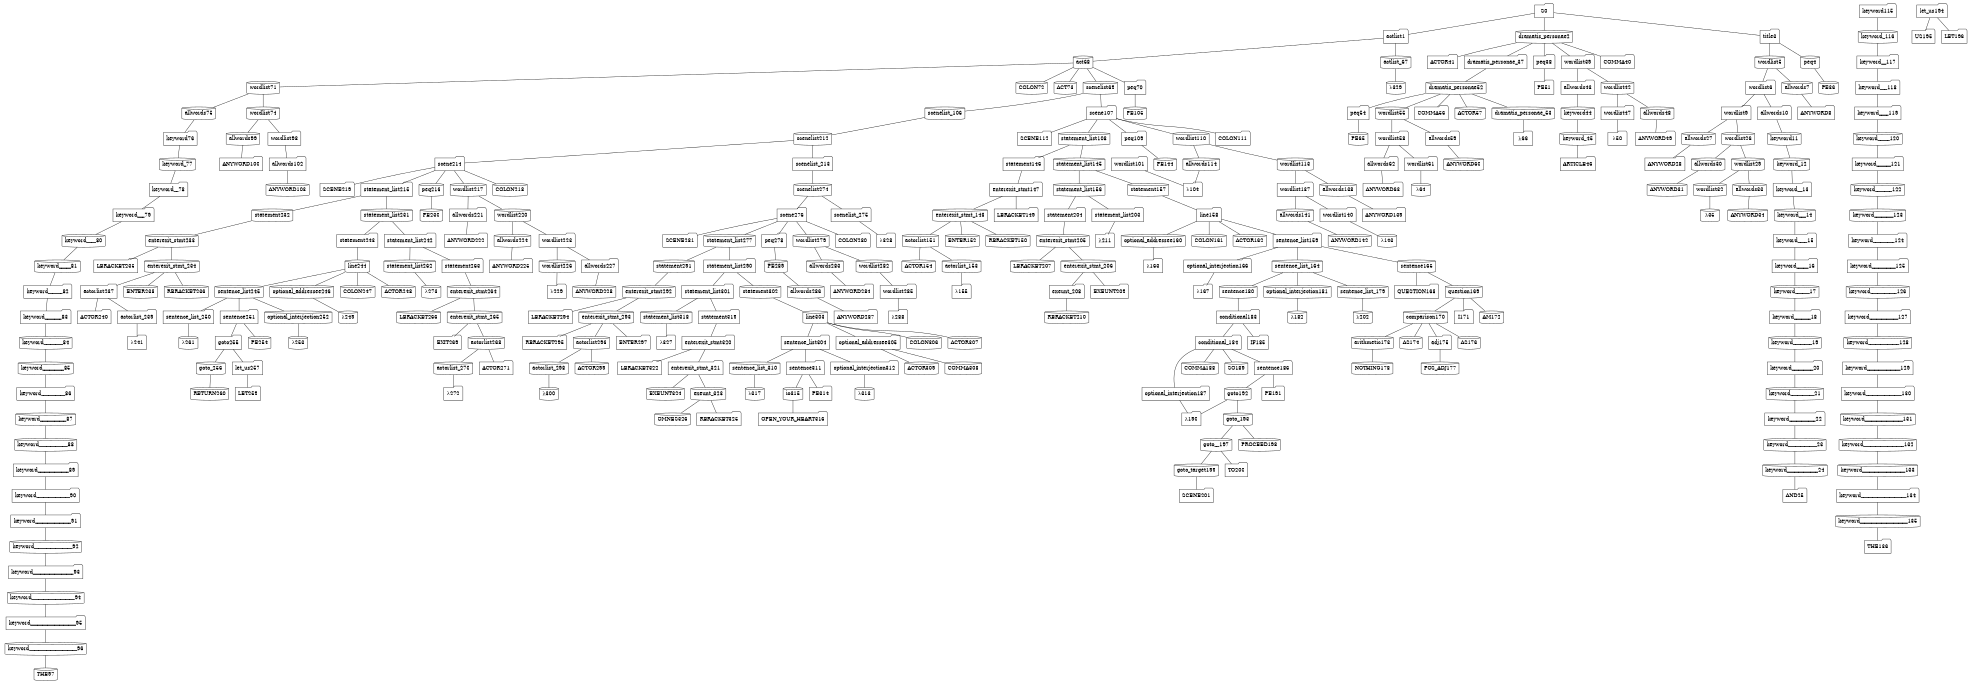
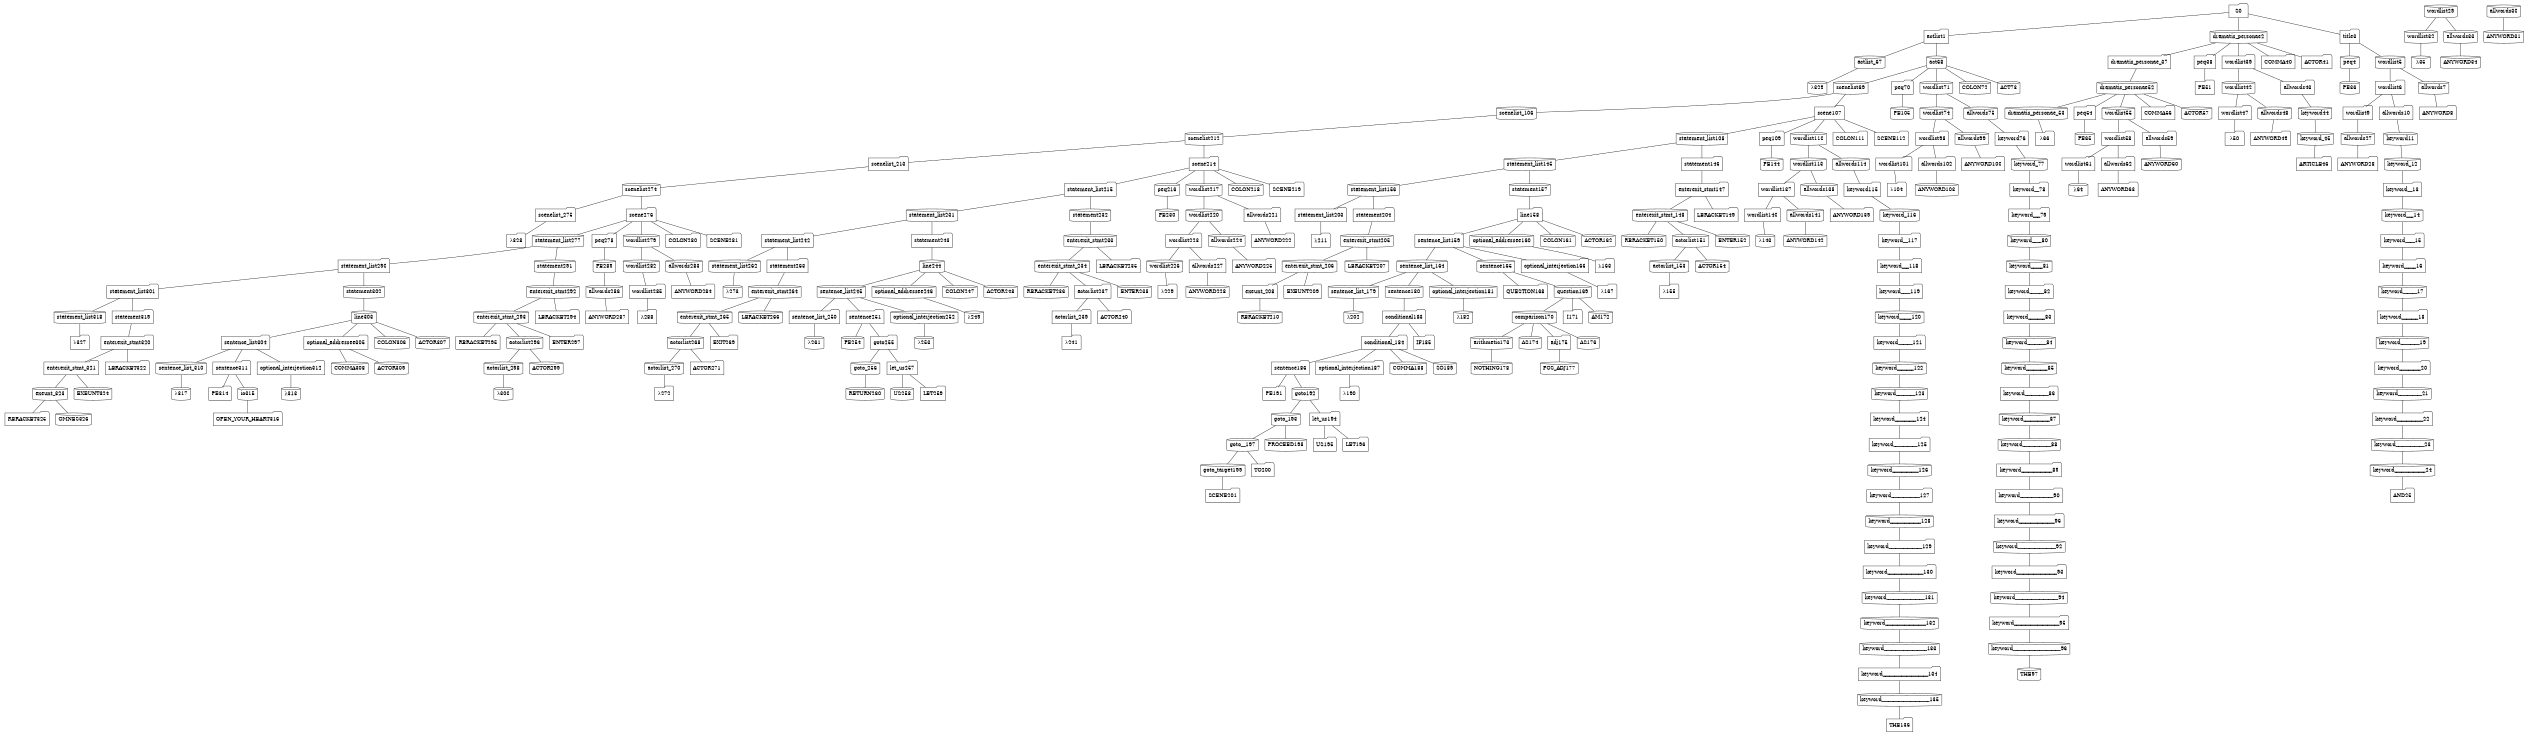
node "wordlist26": removed
edge "wordlist98" -- "wordlist101": added
edge "allwords114" -- "λ104": now "allwords114" -- "keyword115"
node "US258": added
edge "goto192" -- "λ190": now "goto192" -- "let_us194"
node "keyword_______________91": label "keyword_______________91" -> "keyword_______________96"
